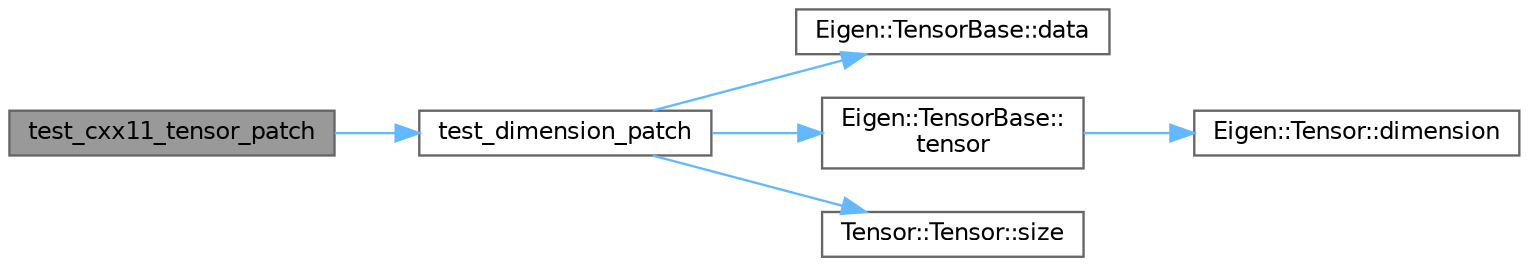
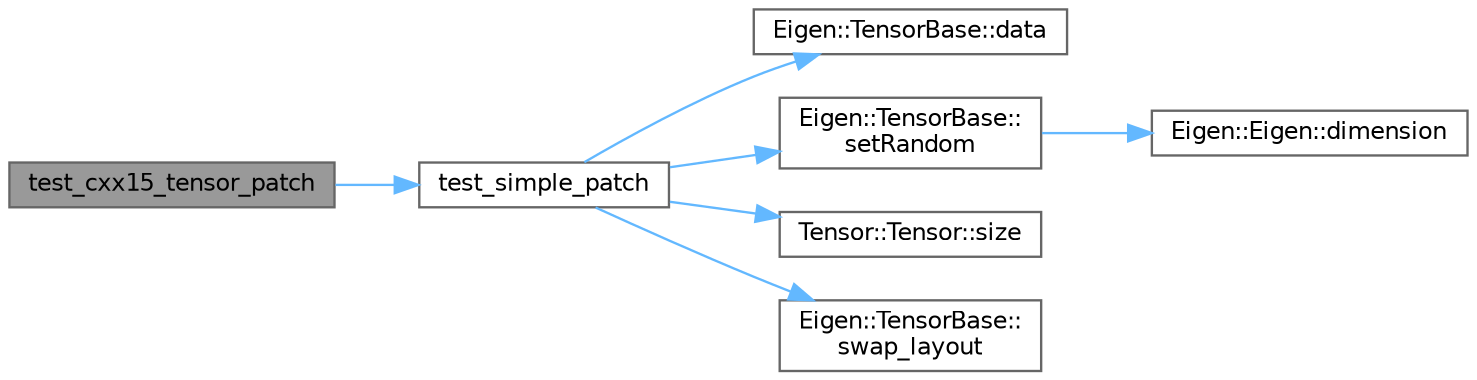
node "test_cxx11_tensor_patch": label "test_cxx11_tensor_patch" -> "test_cxx15_tensor_patch"
node "test_dimension_patch": label "test_dimension_patch" -> "test_simple_patch"
node "Eigen::TensorBase:: tensor": label "Eigen::TensorBase:: tensor" -> "Eigen::TensorBase:: setRandom"
node "Eigen::Tensor::dimension": label "Eigen::Tensor::dimension" -> "Eigen::Eigen::dimension"
node "Eigen::TensorBase:: swap_layout": added
